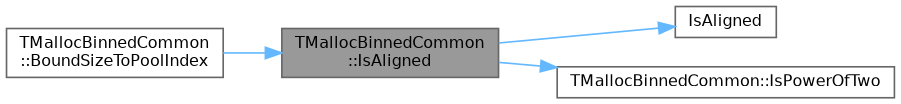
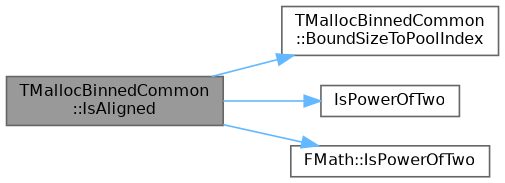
node "IsAligned": label "IsAligned" -> "IsPowerOfTwo"
edge "TMallocBinnedCommon ::BoundSizeToPoolIndex" -> "TMallocBinnedCommon ::IsAligned": reversed
node "TMallocBinnedCommon::IsPowerOfTwo": label "TMallocBinnedCommon::IsPowerOfTwo" -> "FMath::IsPowerOfTwo"
